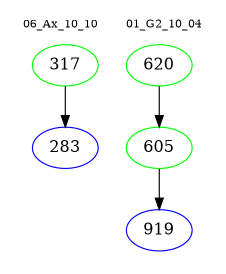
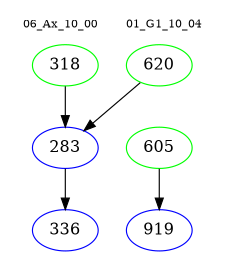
cluster "06_Ax_10_10": label "06_Ax_10_10" -> "06_Ax_10_00"
cluster "01_G2_10_04": label "01_G2_10_04" -> "01_G1_10_04"
node "317": label "317" -> "318"
edge "620" -> "605": now "620" -> "283"
node "336": added
